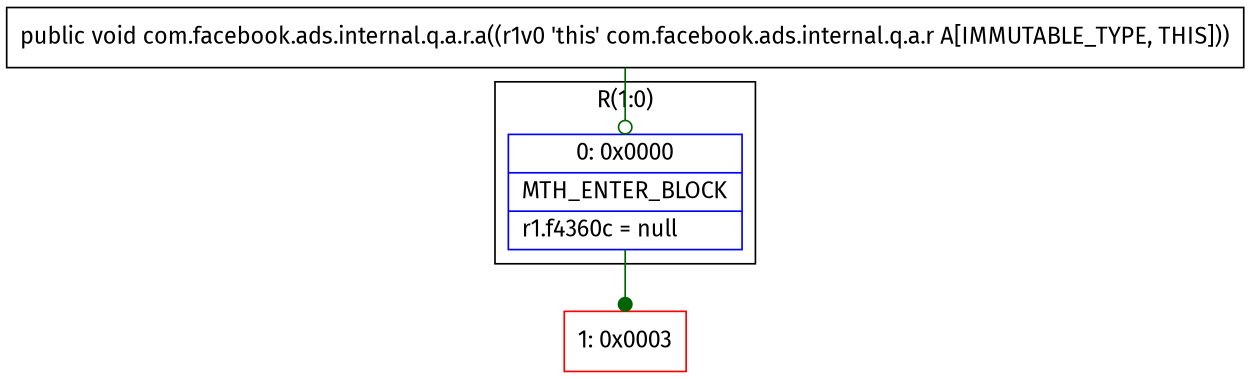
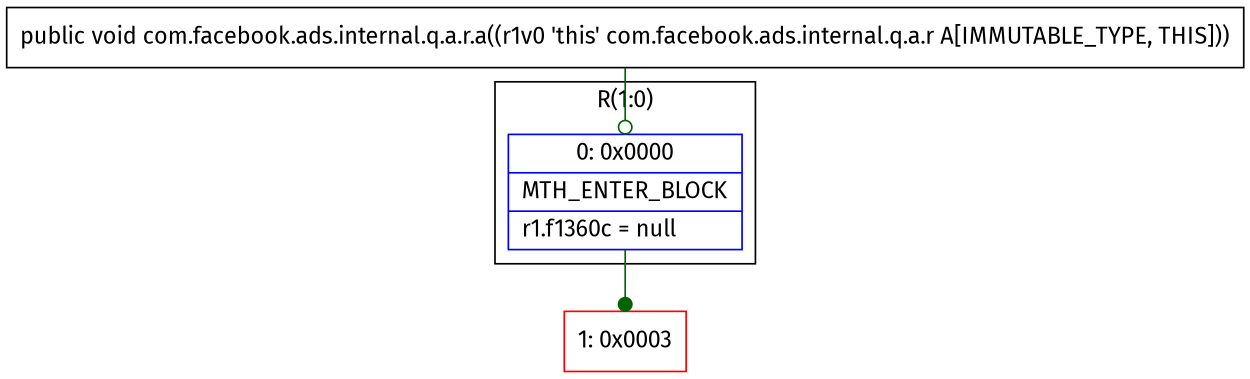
node "0: 0x0000": text "r1.f4360c = null" -> "r1.f1360c = null"
